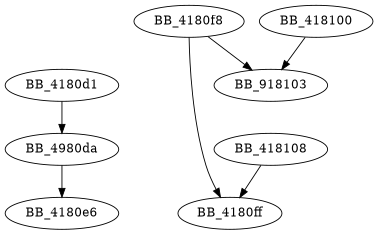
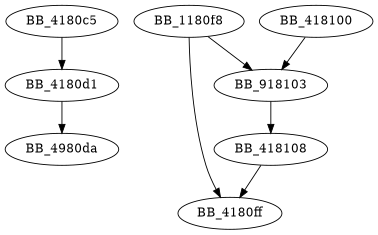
node "BB_4180c5": added
node "BB_4180f8": label "BB_4180f8" -> "BB_1180f8"
edge "BB_918103" -> "BB_418108": added
node "BB_4180e6": removed
